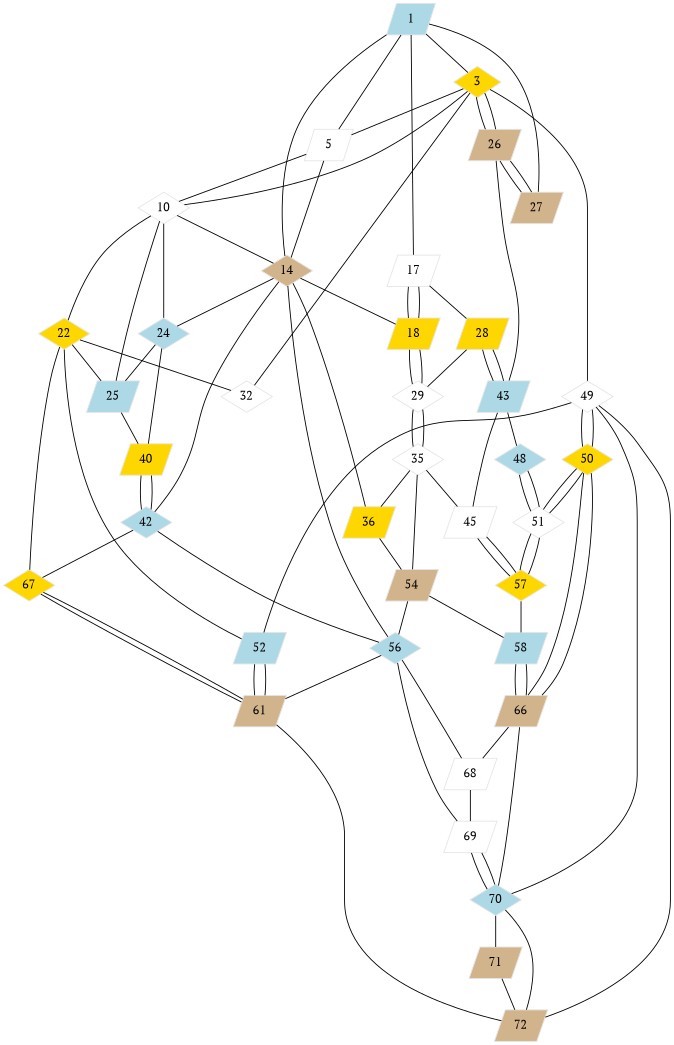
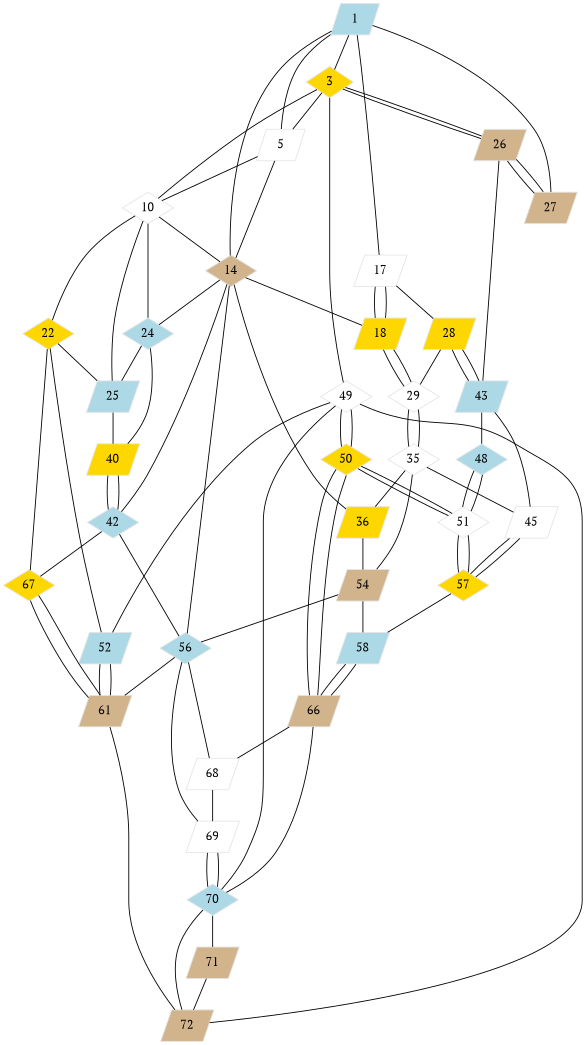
node "32": removed
